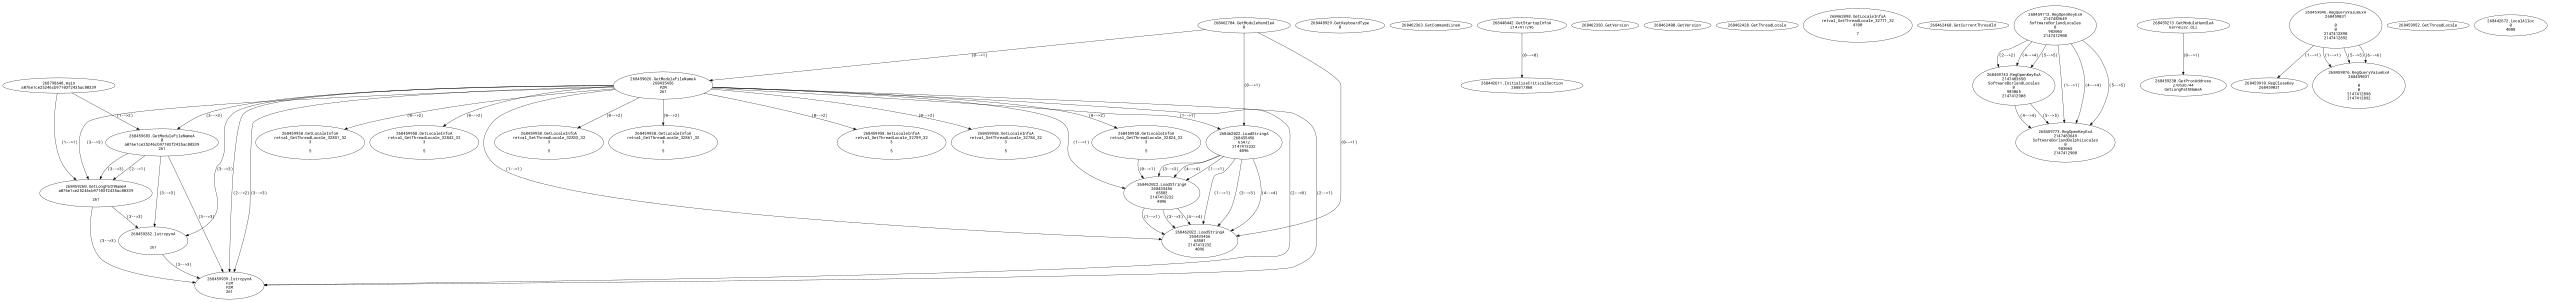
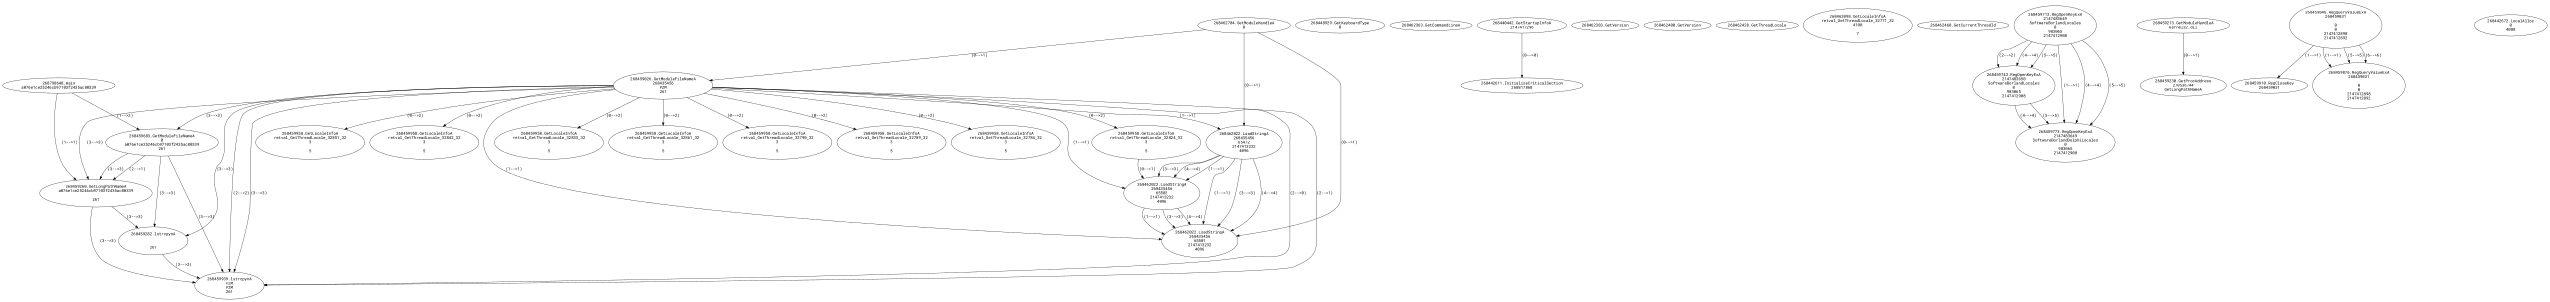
node "268459952.GetThreadLocale": removed
node "268459958.GetLocaleInfoA retval_GetThreadLocale_32790_32 3 5": added
